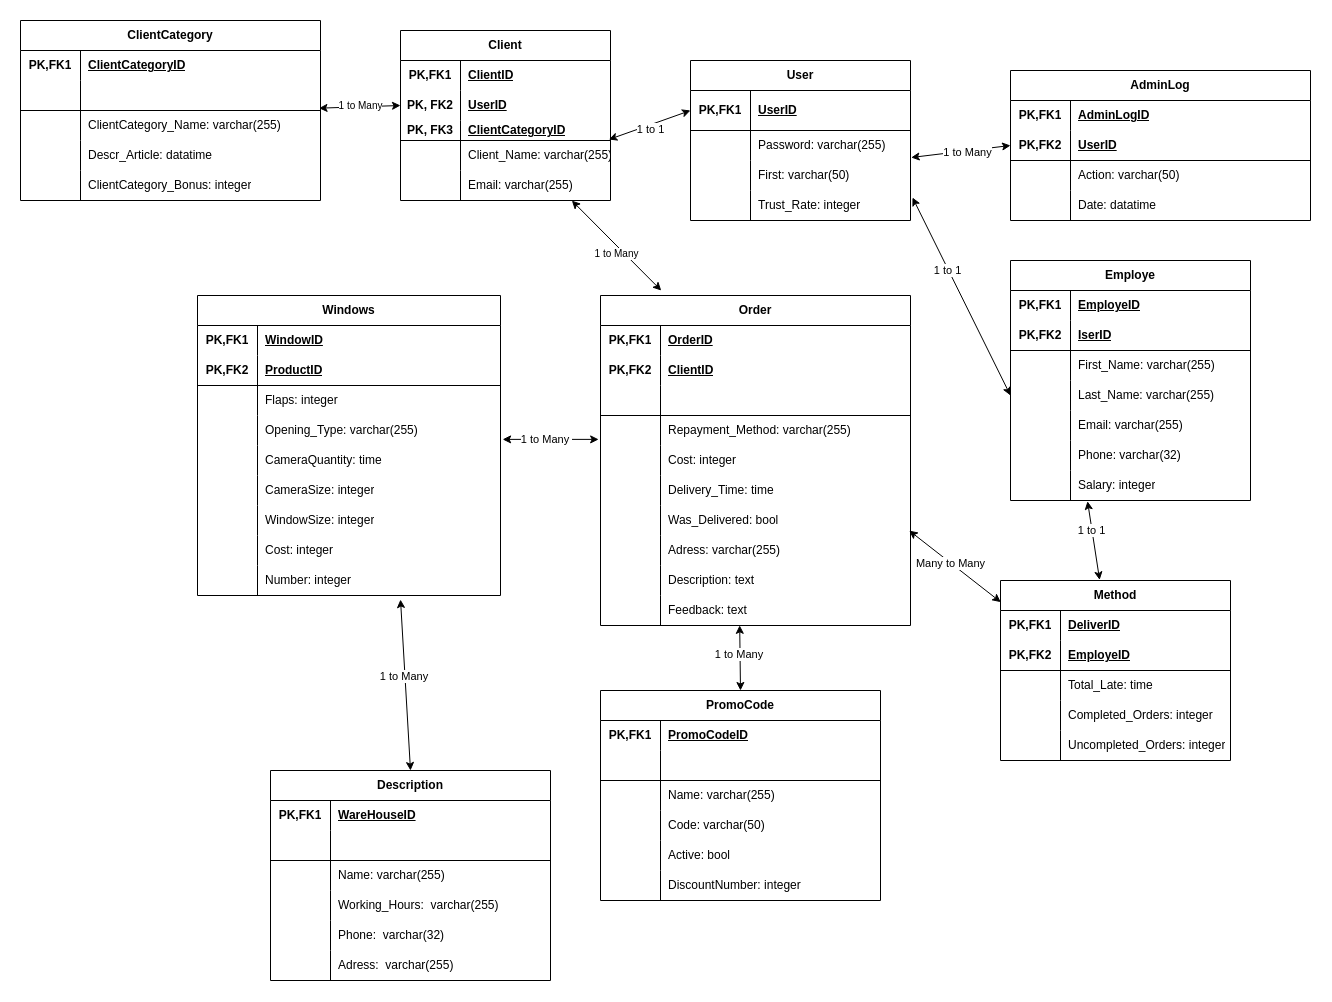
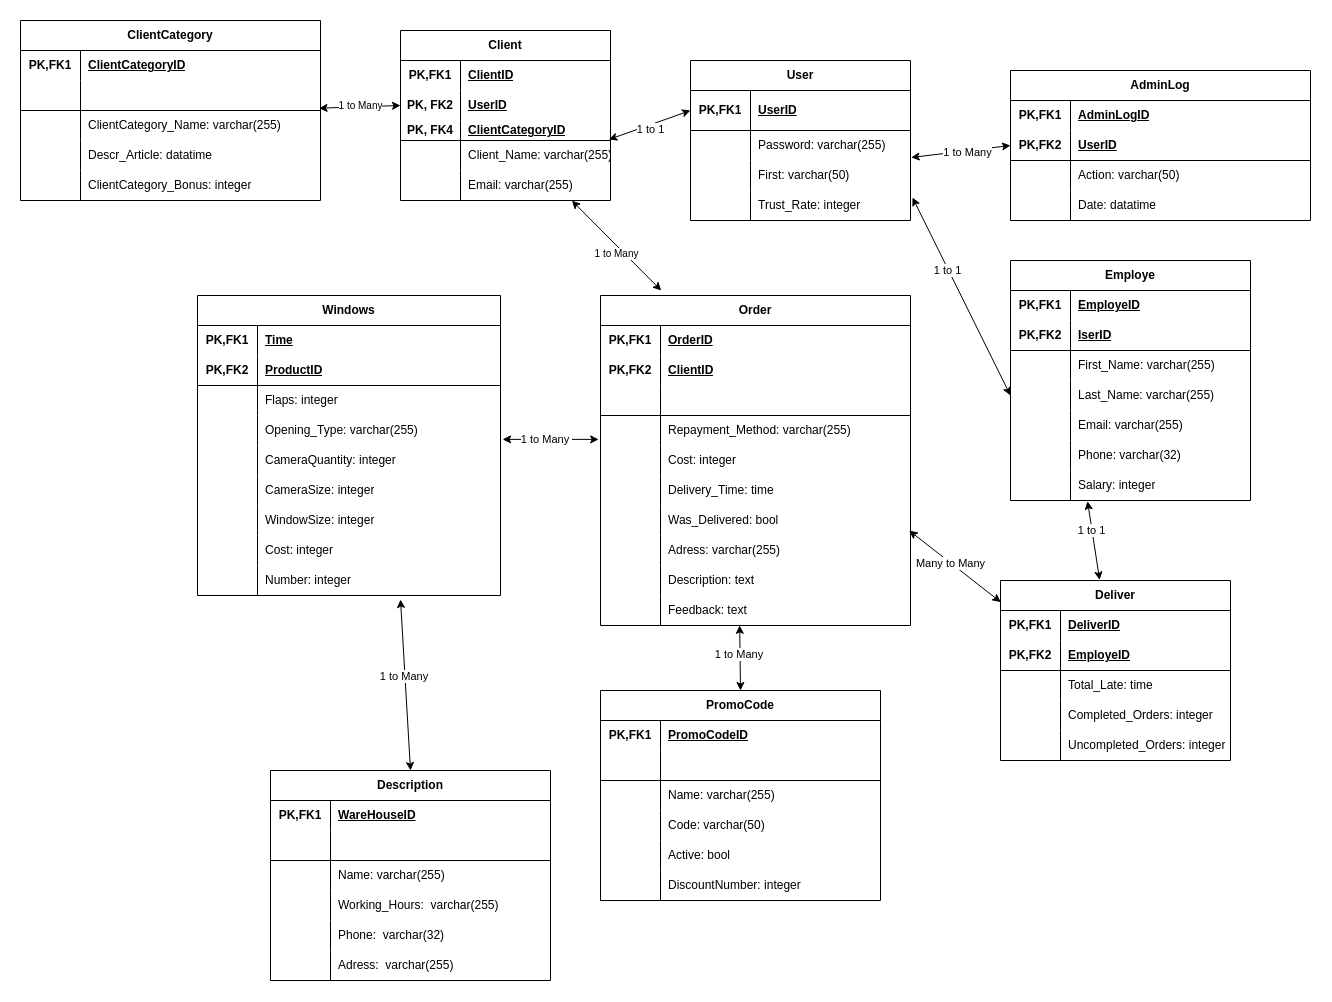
node "PK, FK3": label "PK, FK3" -> "PK, FK4"
node "WindowID": label "WindowID" -> "Time"
node "СameraQuantity: time": label "СameraQuantity: time" -> "СameraQuantity: integer"
node "Method": label "Method" -> "Deliver"
